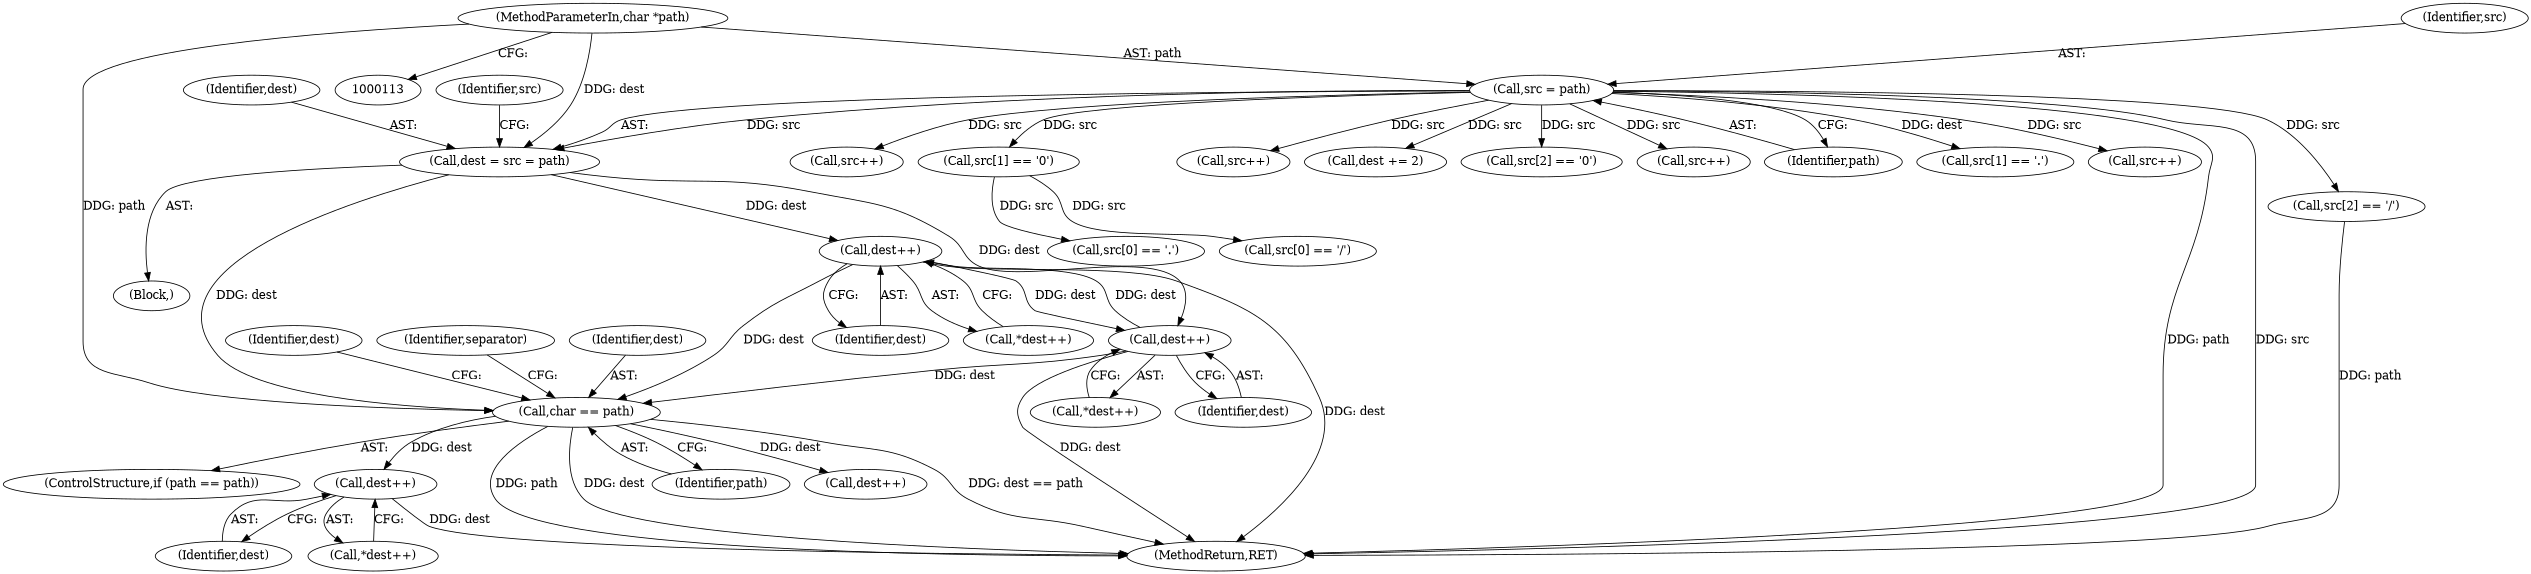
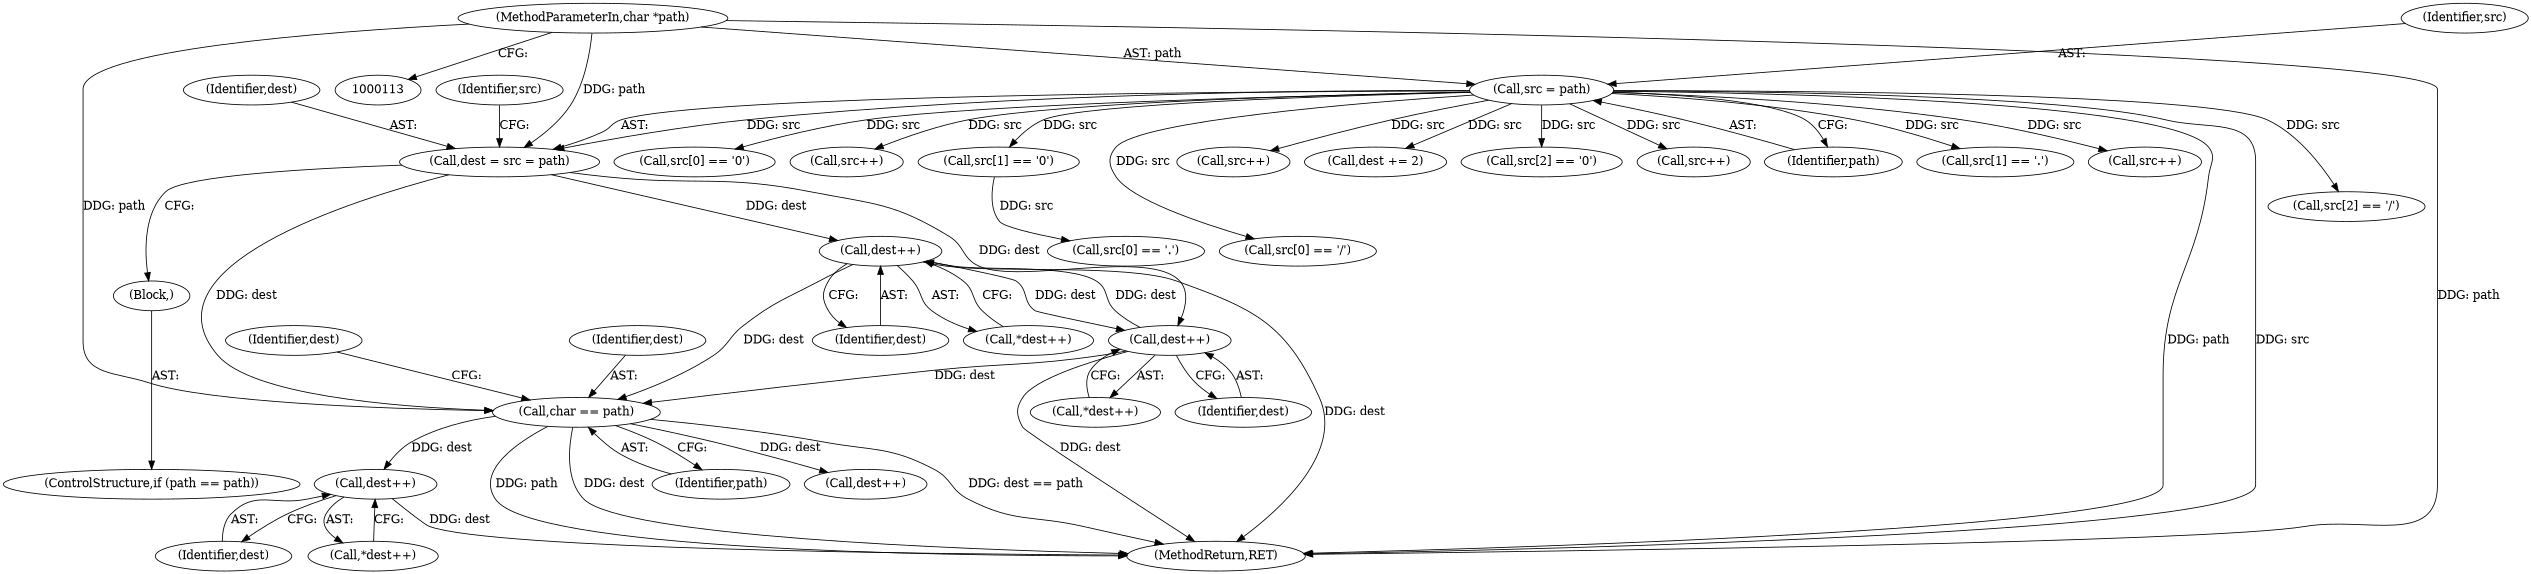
edge "(MethodParameterIn,char *path)" -> "(Call,dest = src = path)": label "DDG: dest" -> "DDG: path"
edge "(Call,src = path)" -> "(Call,src[1] == '.')": label "DDG: dest" -> "DDG: src"
node "(Call,src[0] == '0')": added
edge "(Call,dest = src = path)" -> "(Block,)": label "AST: " -> "CFG: "
edge "(Call,src[1] == '0')" -> "(Call,src[0] == '/')": now "(Call,src = path)" -> "(Call,src[0] == '/')"
node "(Identifier,separator)": removed
edge "(Call,char == path)" -> "(ControlStructure,if (path == path))": now "(Block,)" -> "(ControlStructure,if (path == path))"
edge "(Call,src[2] == '/')" -> "(MethodReturn,RET)": now "(MethodParameterIn,char *path)" -> "(MethodReturn,RET)"
